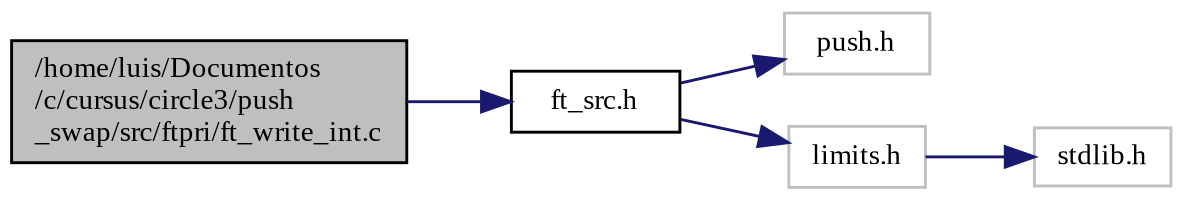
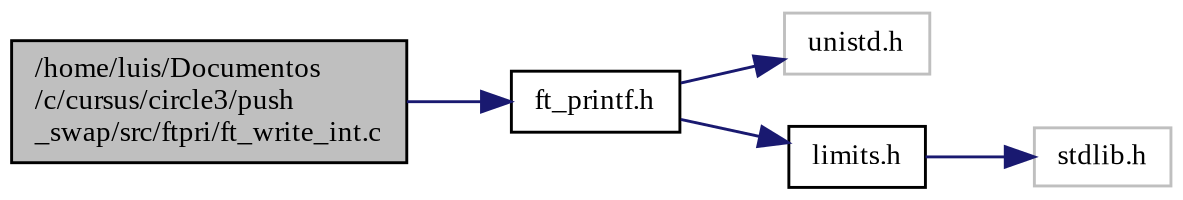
node "push.h": label "push.h" -> "unistd.h"
node "ft_src.h": label "ft_src.h" -> "ft_printf.h"
node "limits.h": color grey75 -> black
